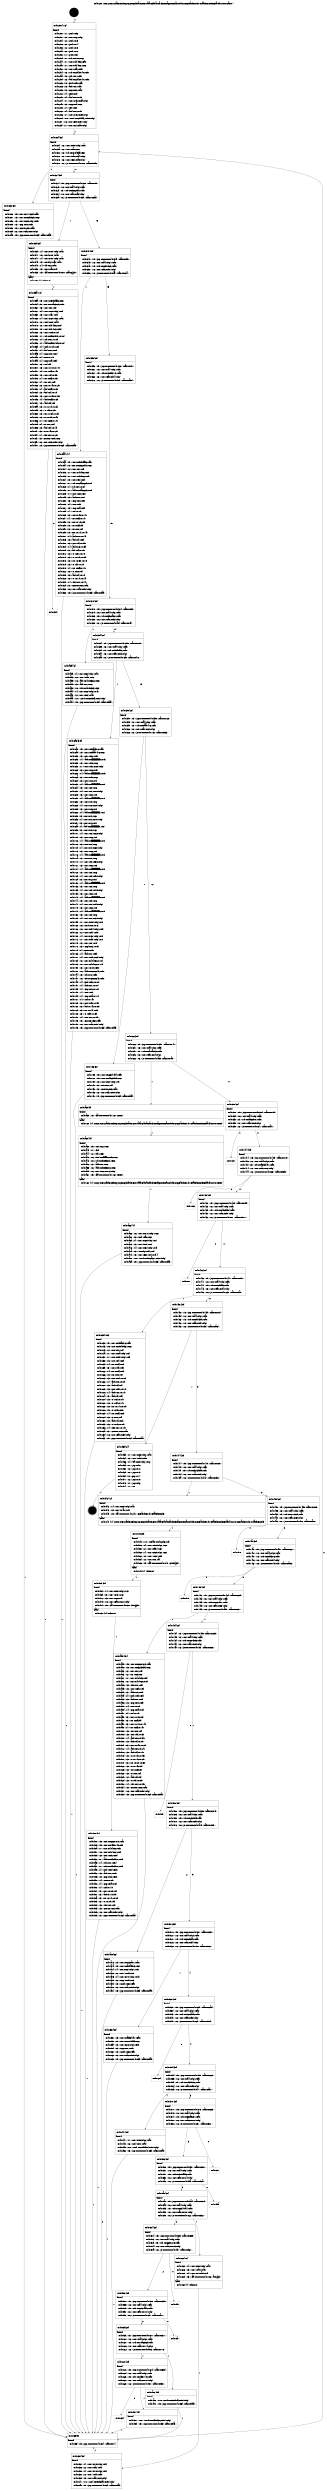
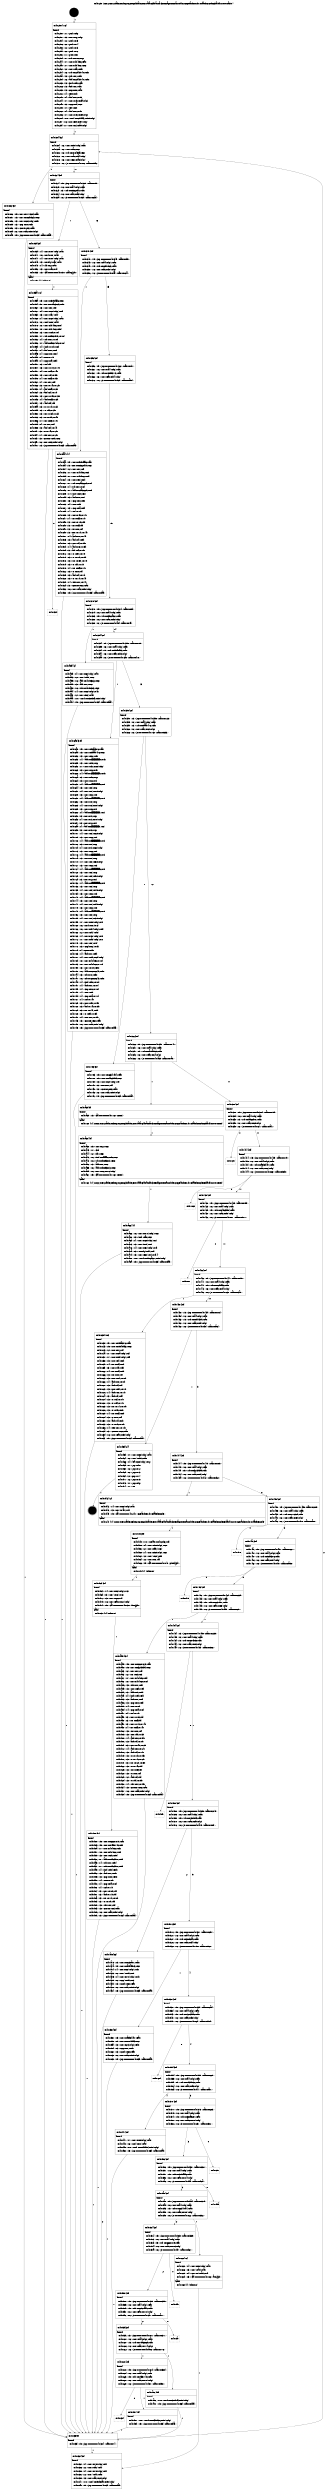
edge "0x401832 [30]" -> "0x401e3f [5]": reversed
